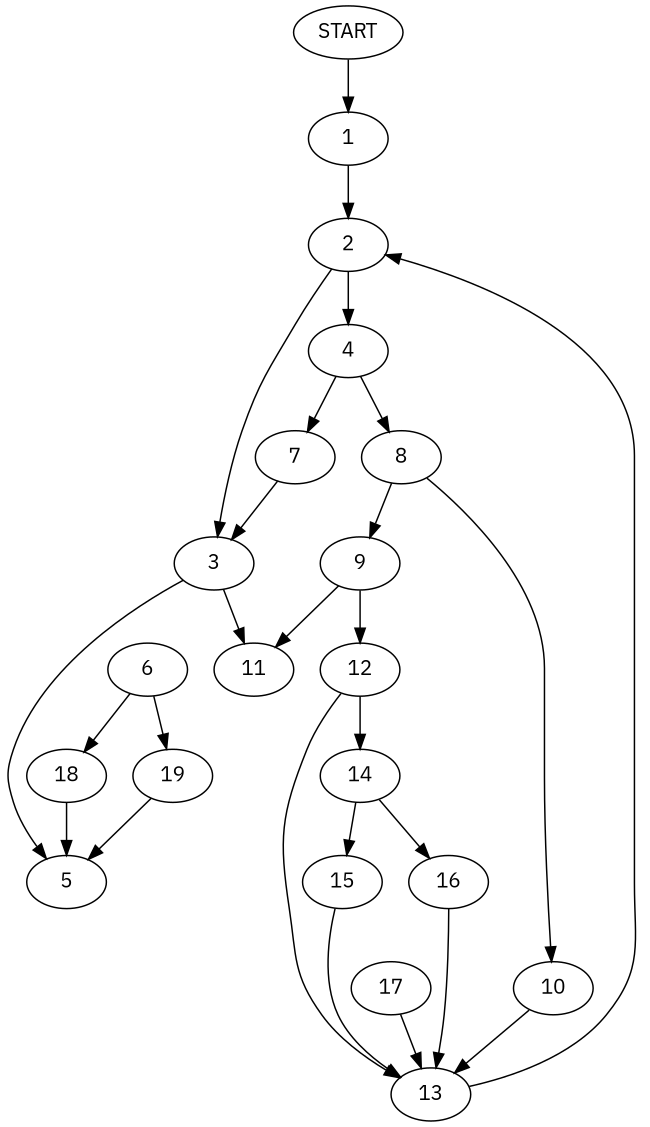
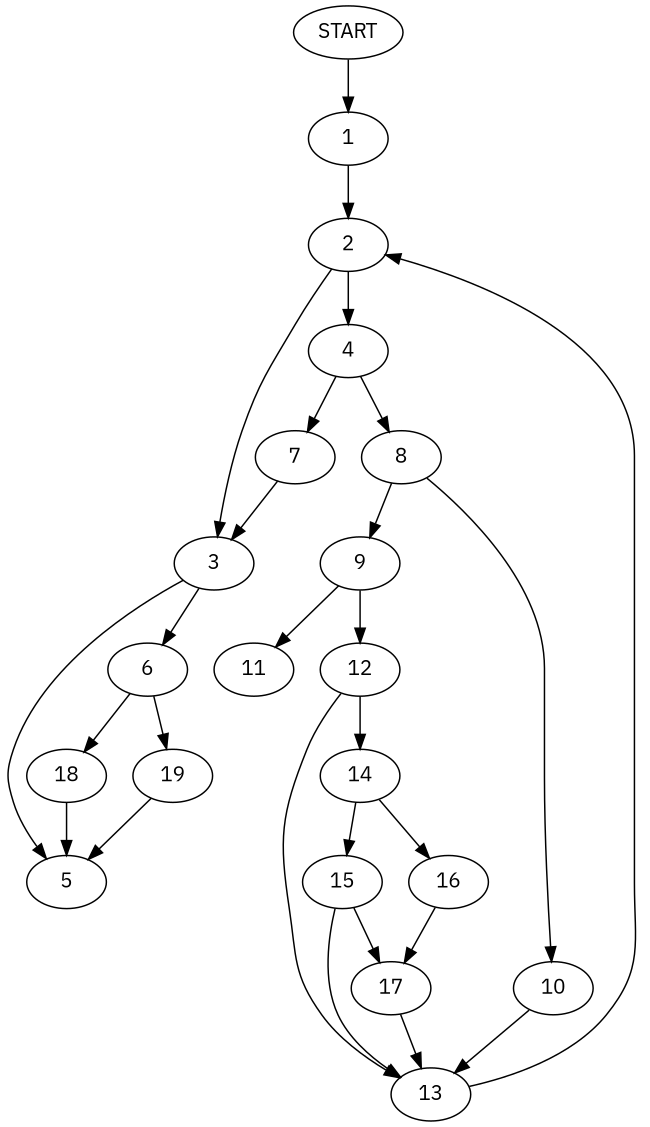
edge "3" -> "11": now "3" -> "6"
edge "15" -> "17": added
edge "16" -> "13": now "16" -> "17"
